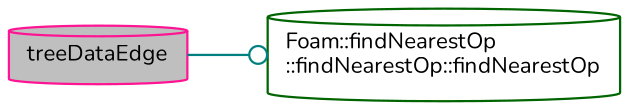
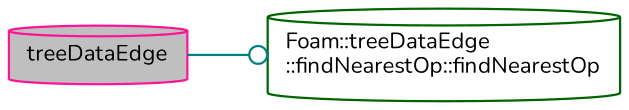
node "Foam::findNearestOp ::findNearestOp::findNearestOp": label "Foam::findNearestOp ::findNearestOp::findNearestOp" -> "Foam::treeDataEdge ::findNearestOp::findNearestOp"
